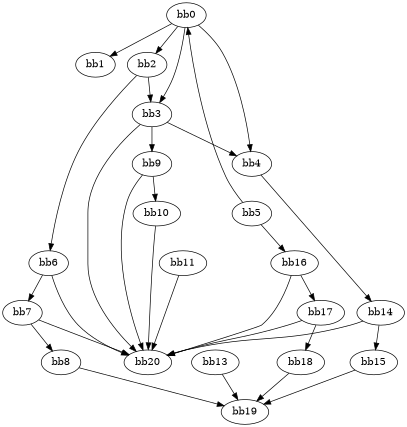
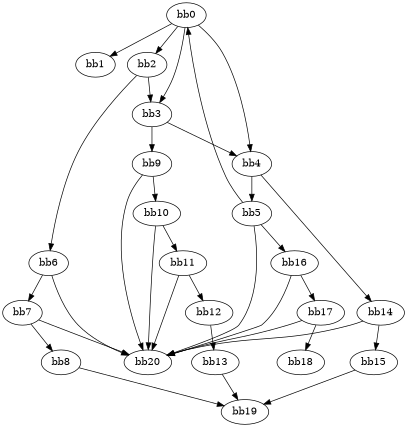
edge "bb4" -> "bb5": added
edge "bb3" -> "bb20": now "bb5" -> "bb20"
edge "bb10" -> "bb11": added
node "bb12": added
edge "bb18" -> "bb19": removed
